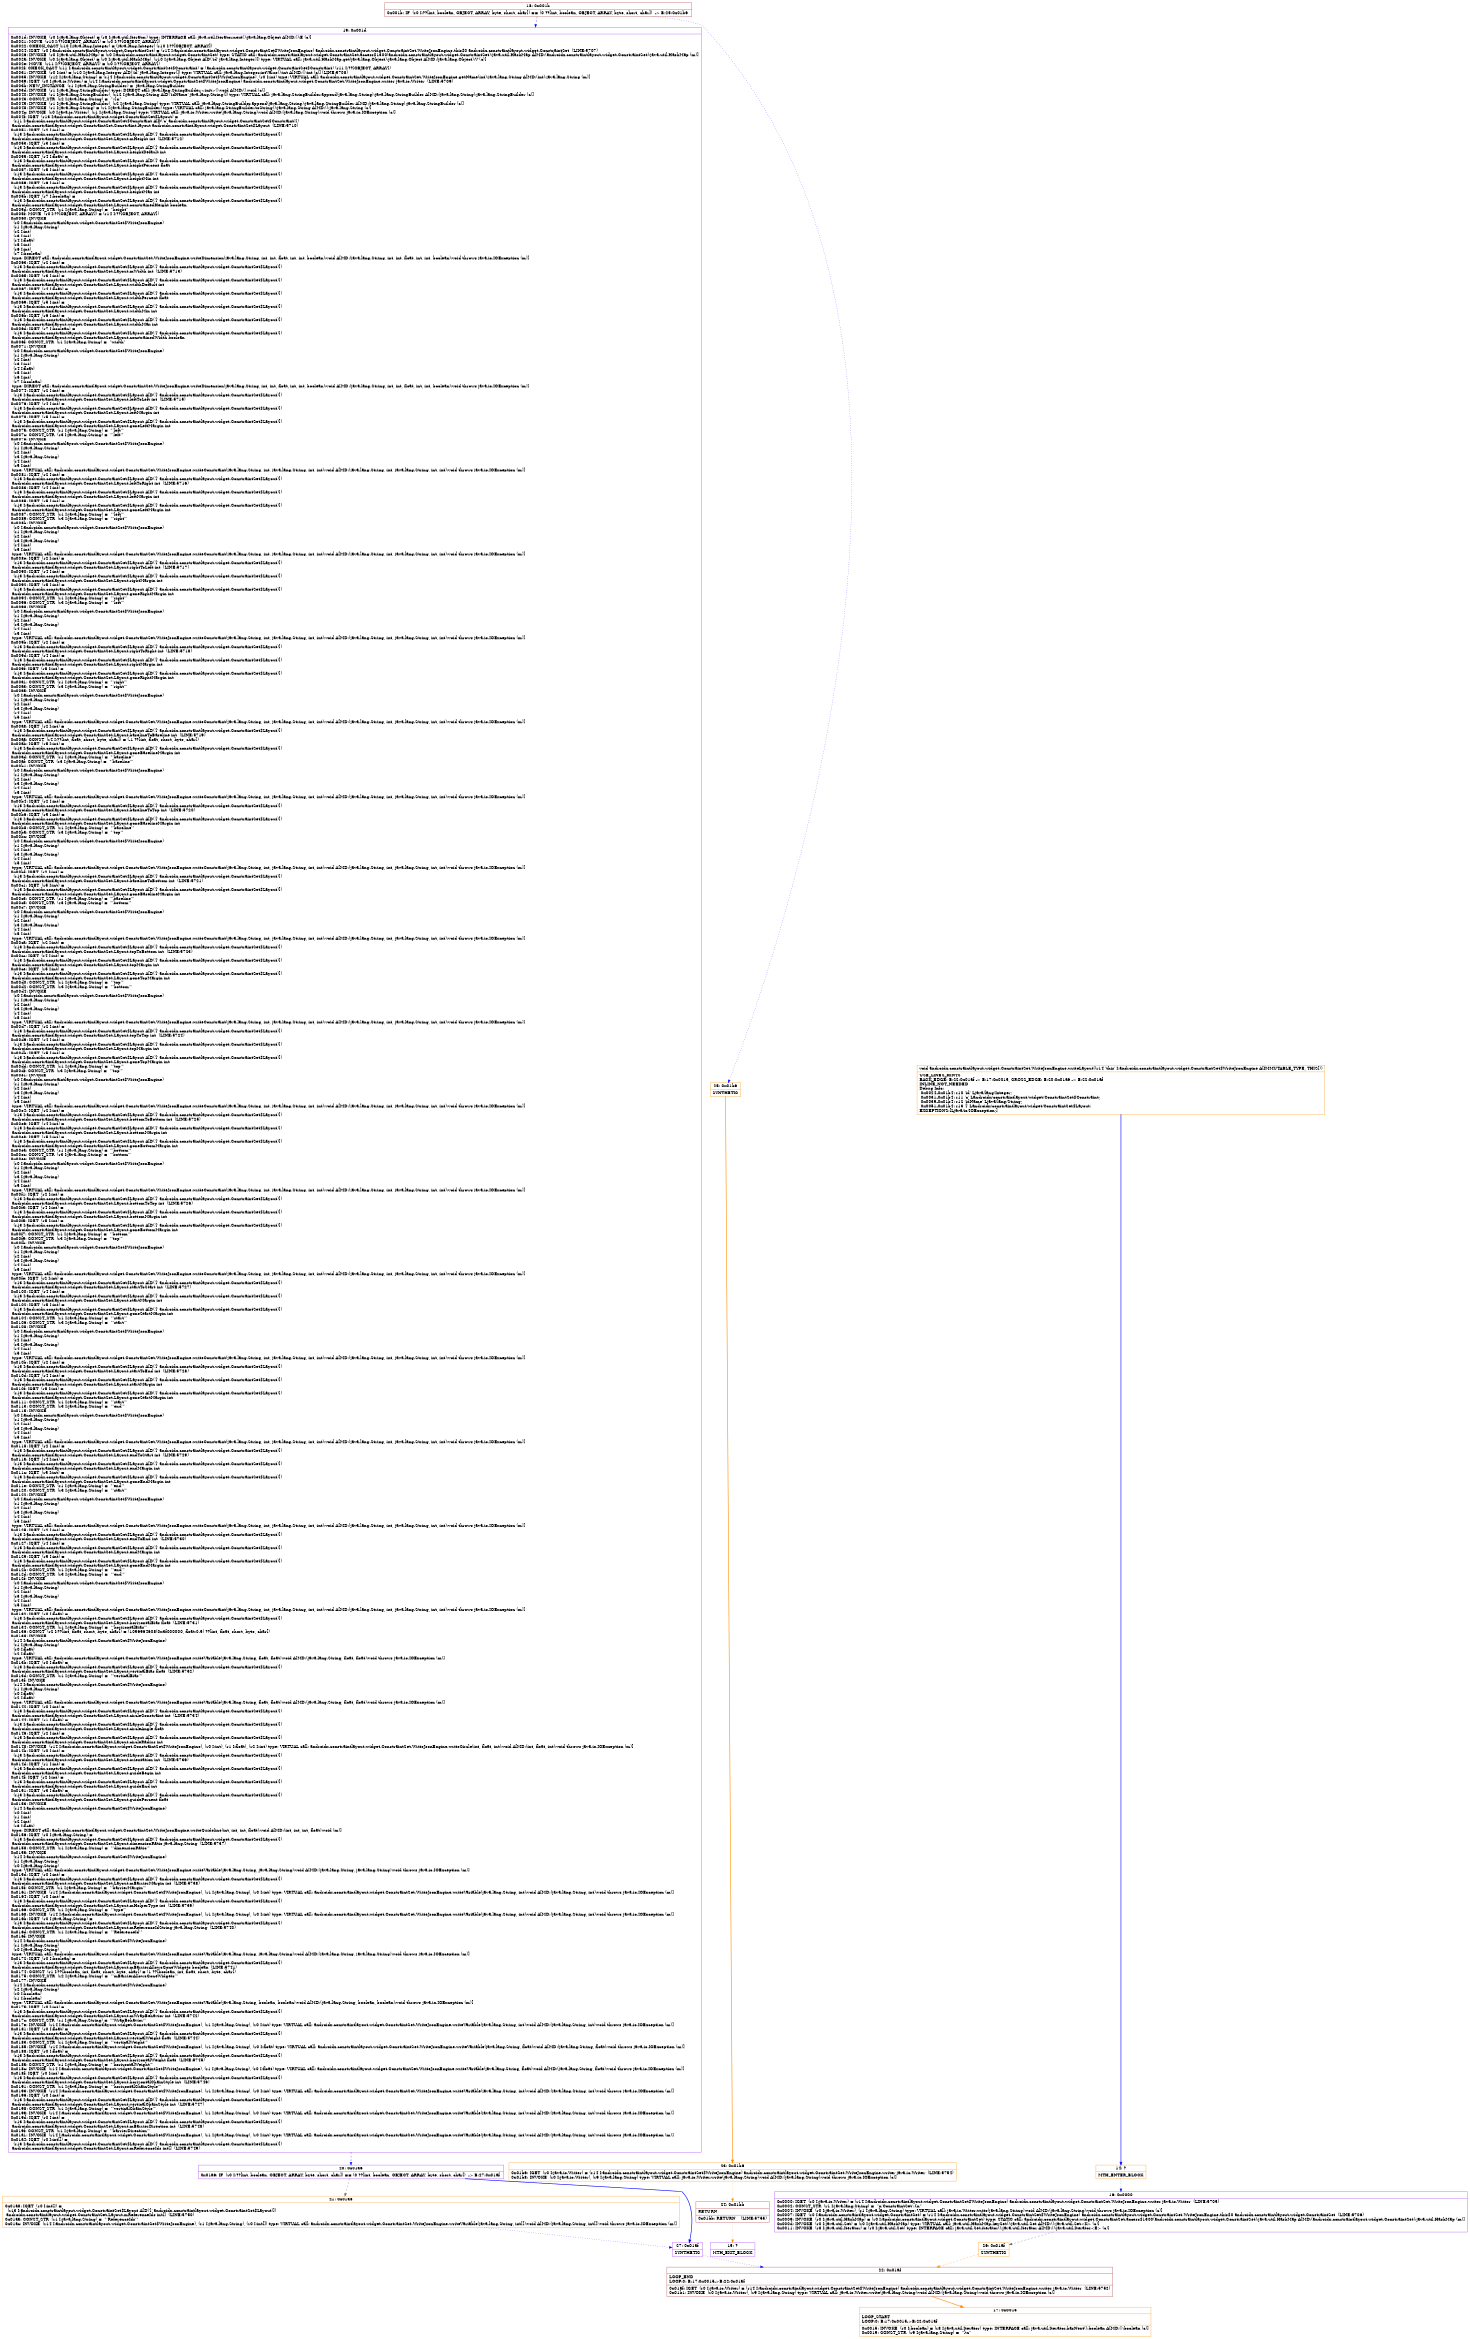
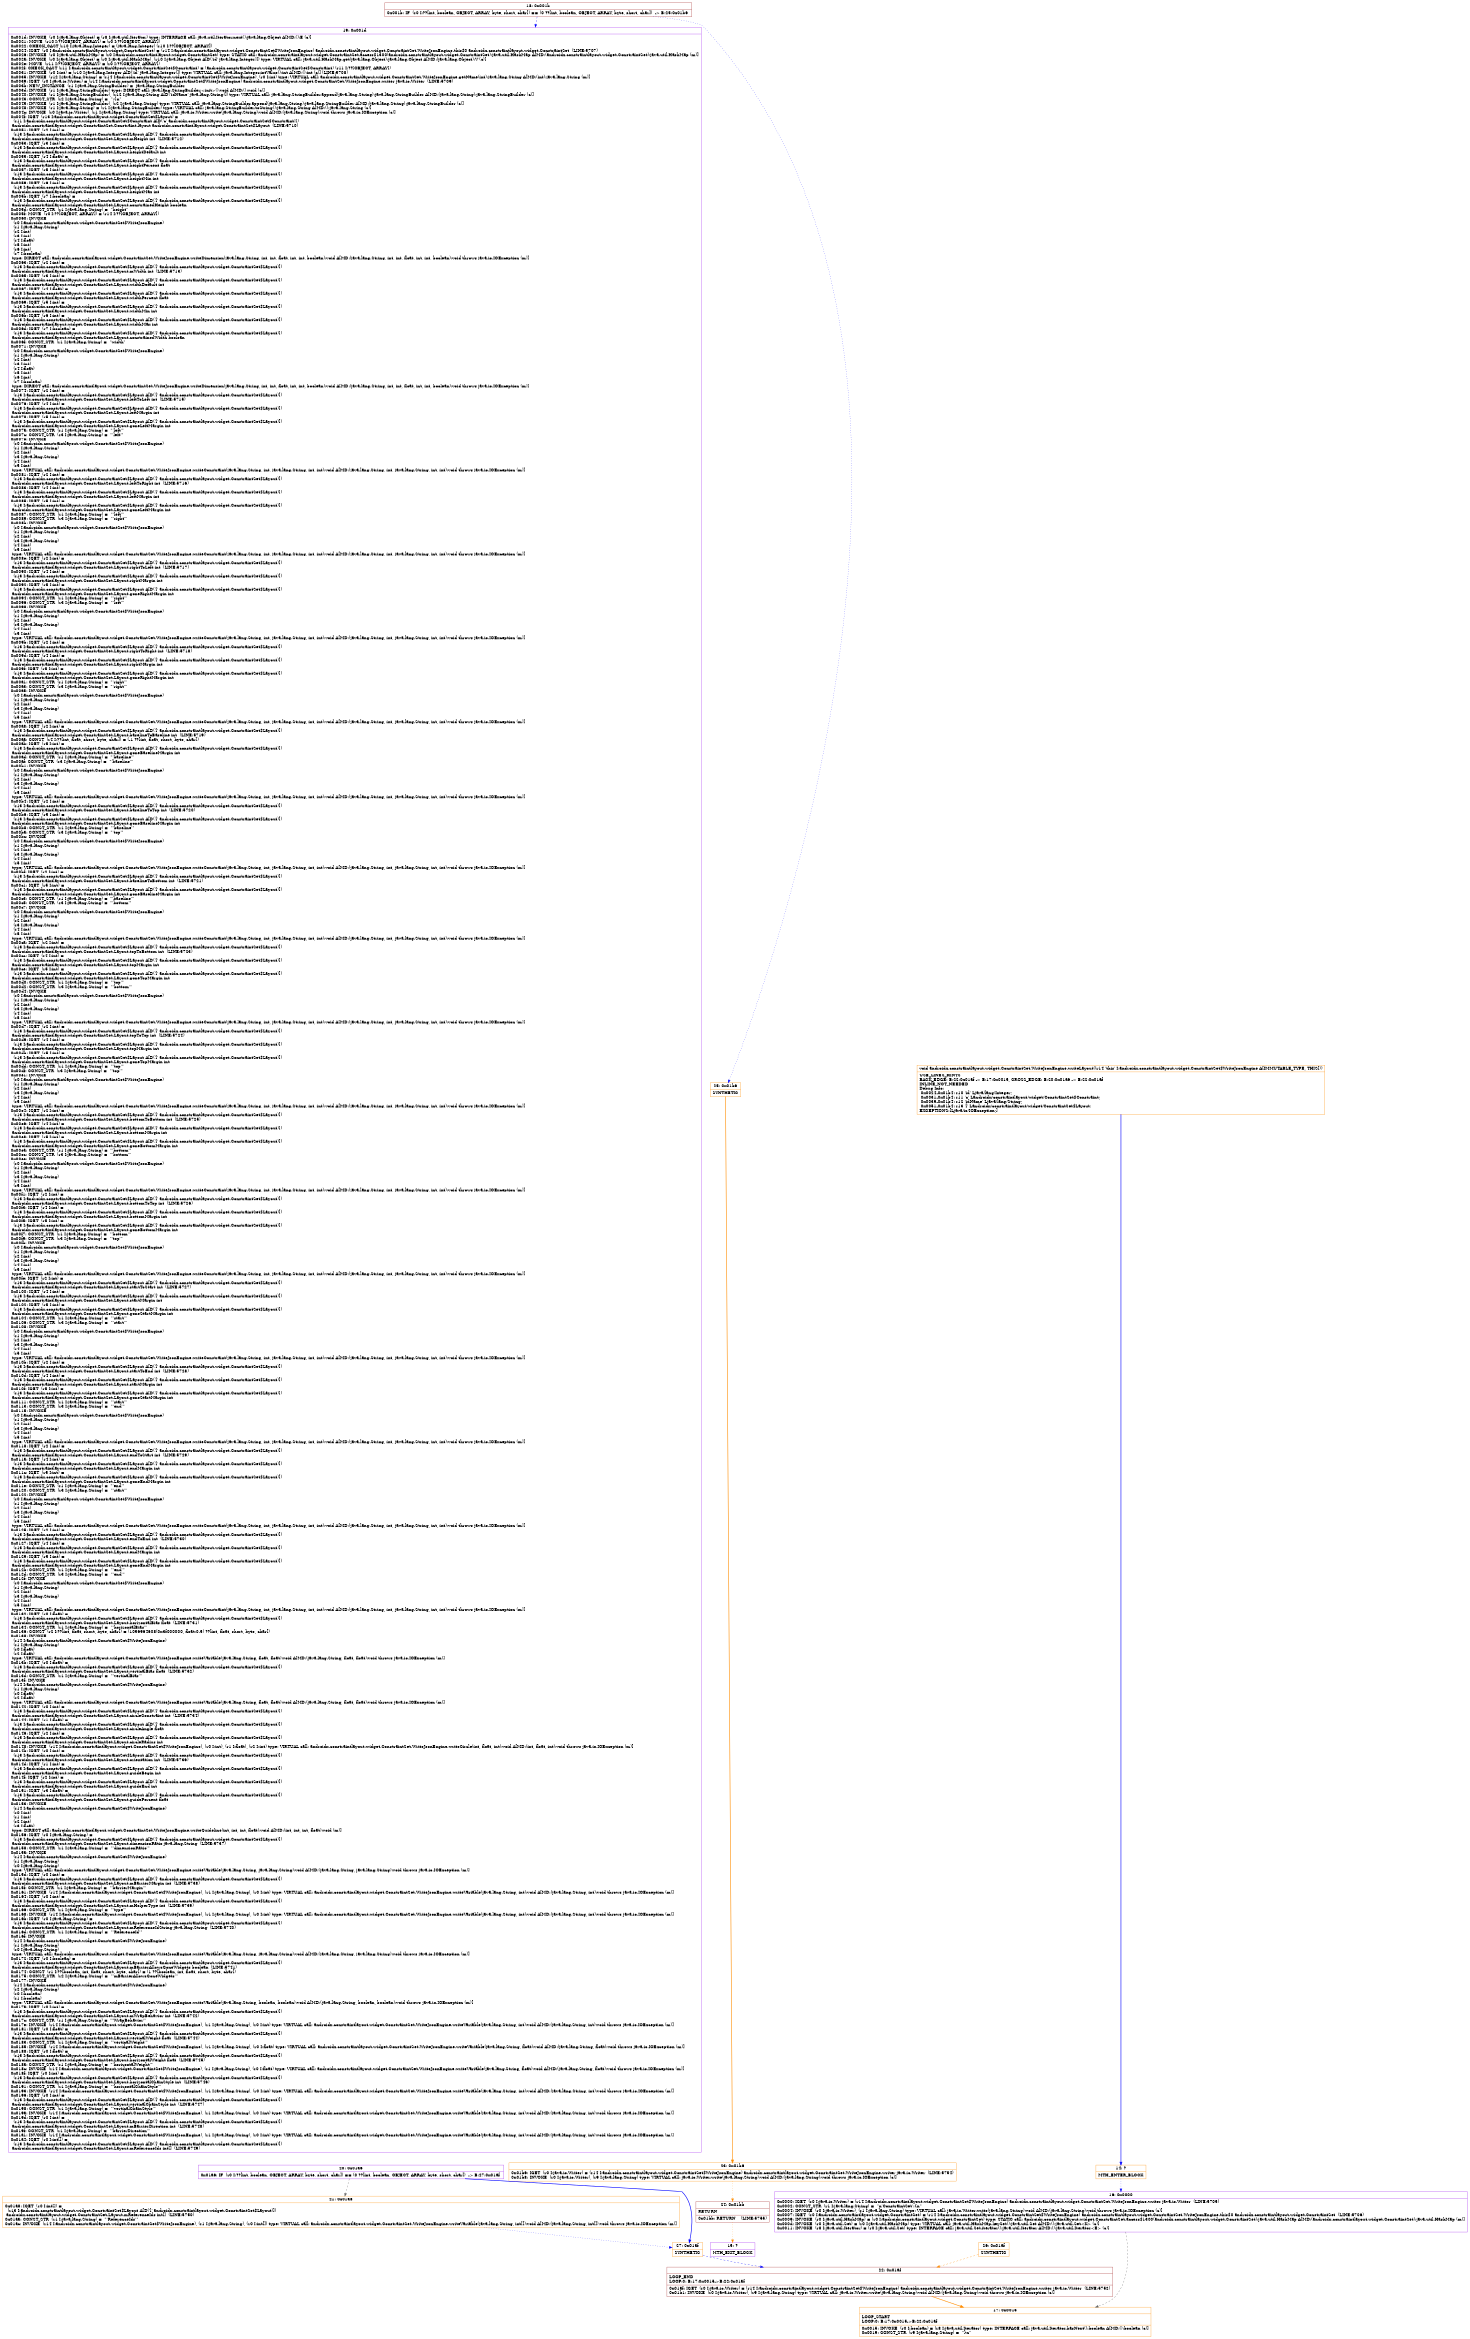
edge "19: 0x001d" -> "20: 0x01a6": removed
edge "16: 0x0000" -> "26: 0x01af": now "16: 0x0000" -> "17: 0x0015"
node "27: 0x01af": color purple -> darkorange
edge "27: 0x01af" -> "22: 0x01af": style dotted -> dashed
